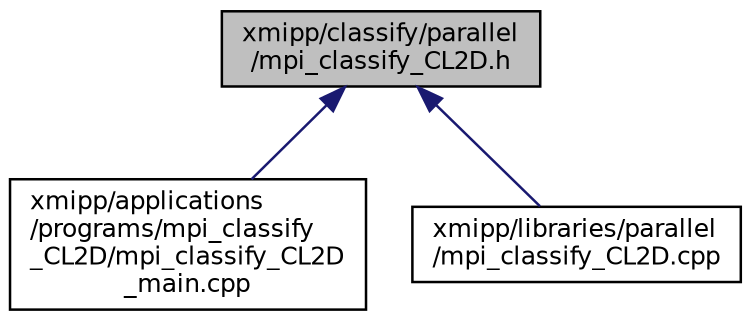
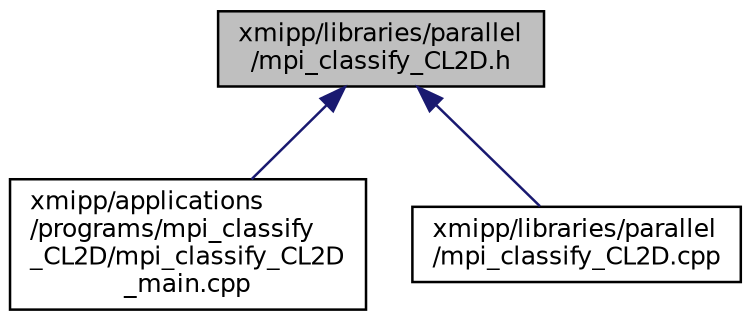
node "xmipp/classify/parallel /mpi_classify_CL2D.h": label "xmipp/classify/parallel /mpi_classify_CL2D.h" -> "xmipp/libraries/parallel /mpi_classify_CL2D.h"
